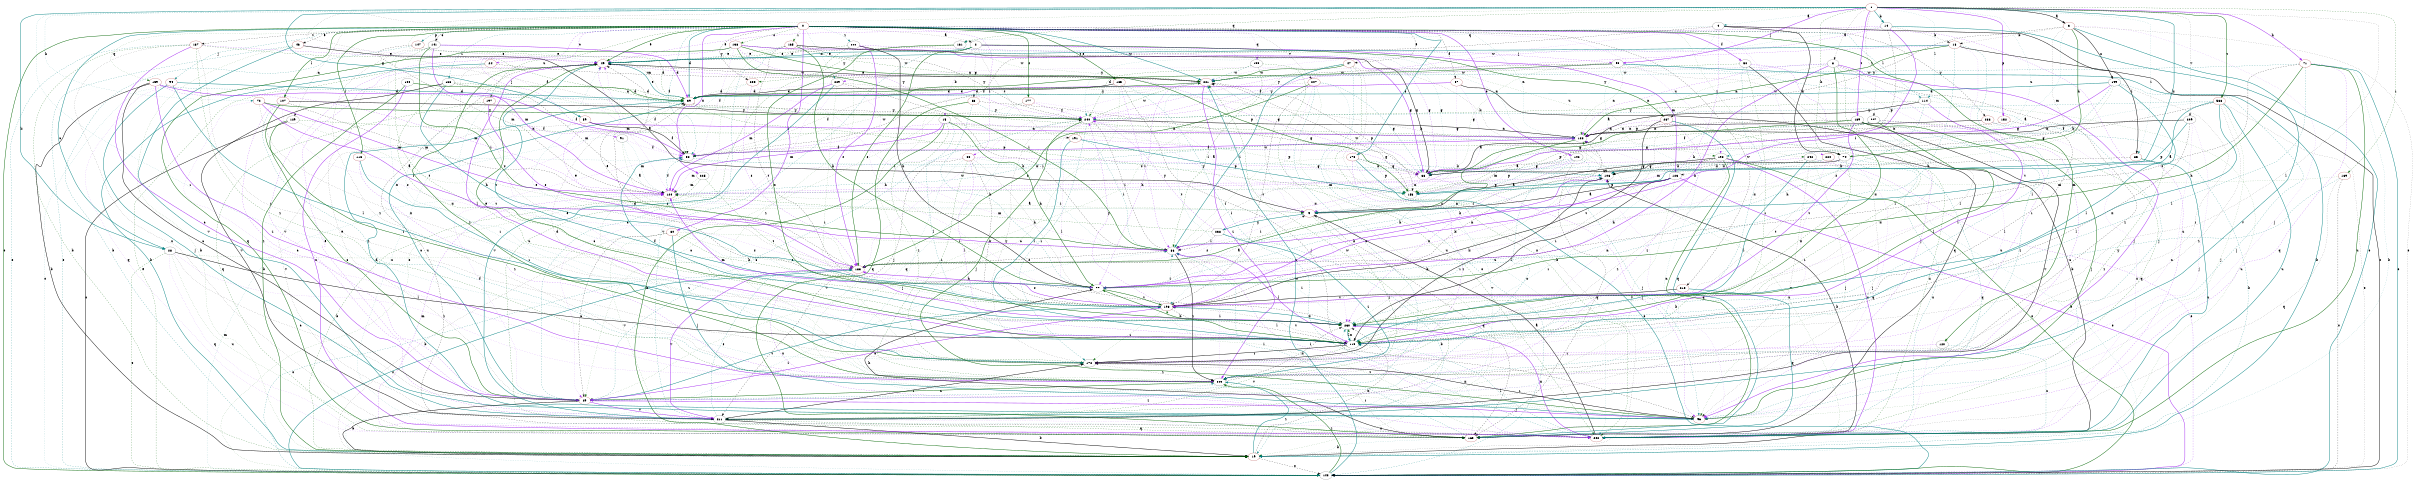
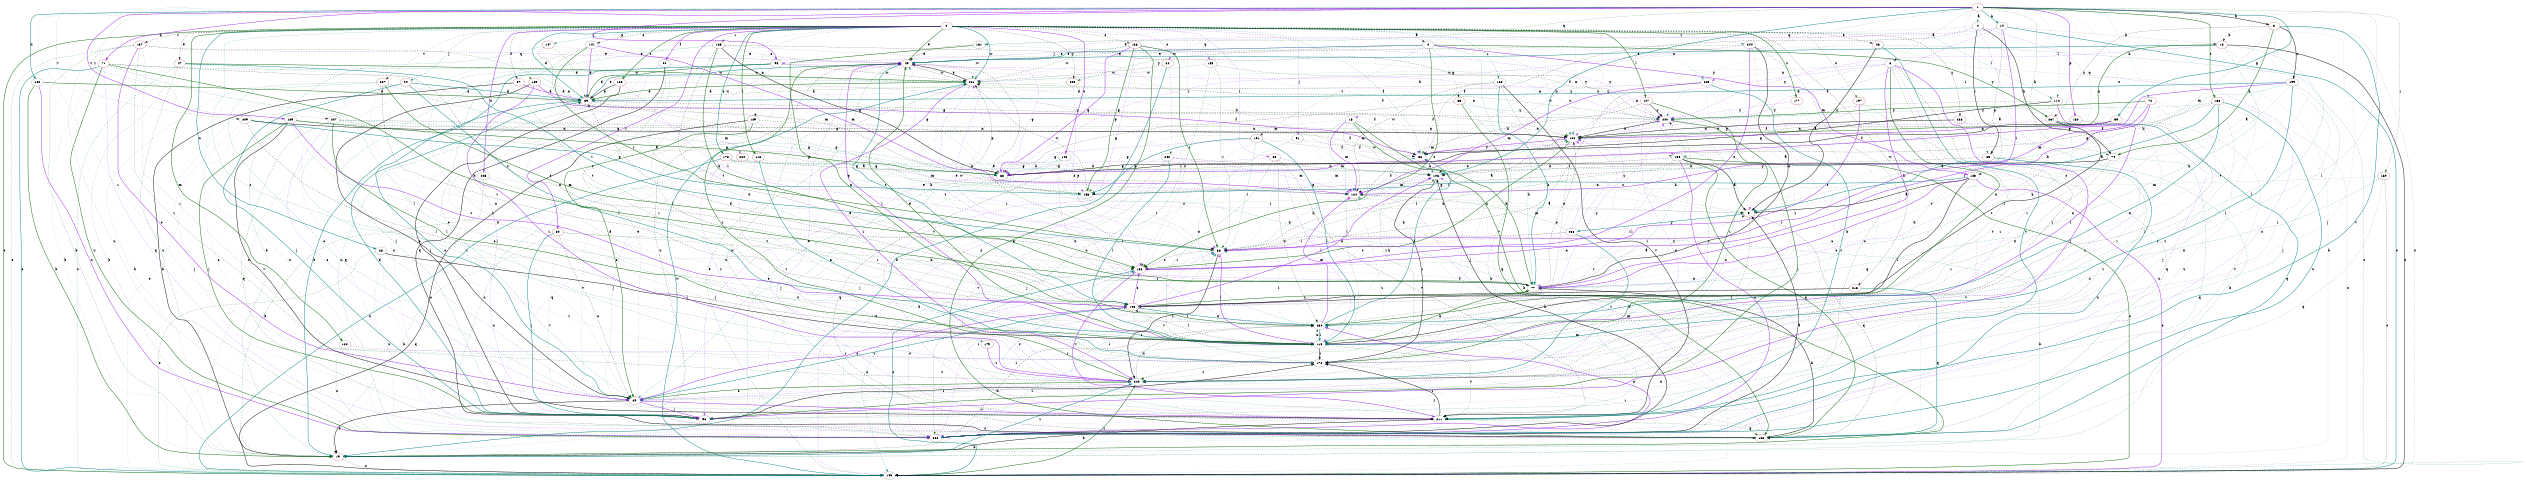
edge "1" -> "28": now "1" -> "100"
node "588": label "588" -> "188"
edge "91" -> "230": added, label "x"
edge "169" -> "230": label "y" -> "x"
edge "237" -> "202": color darkgreen -> purple
edge "185" -> "96": style dashed -> bold
node "179": added
edge "159" -> "19": removed, label "b"
